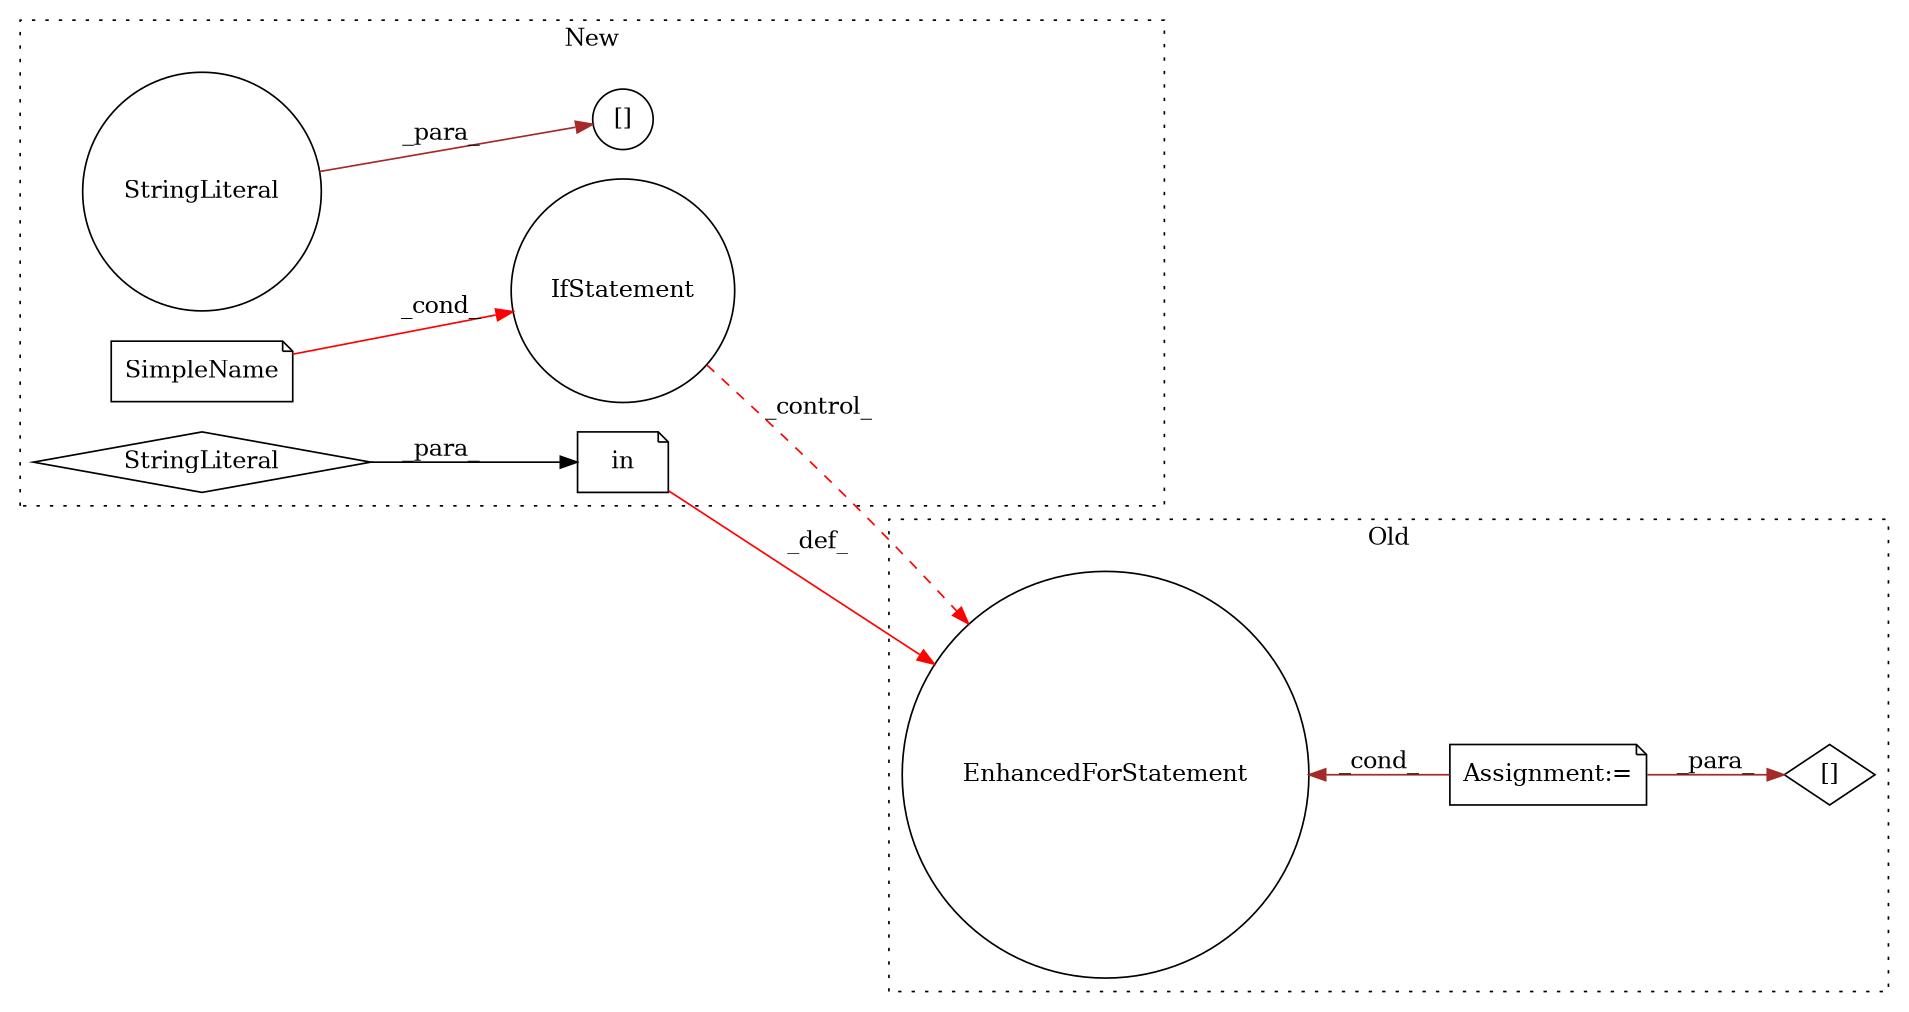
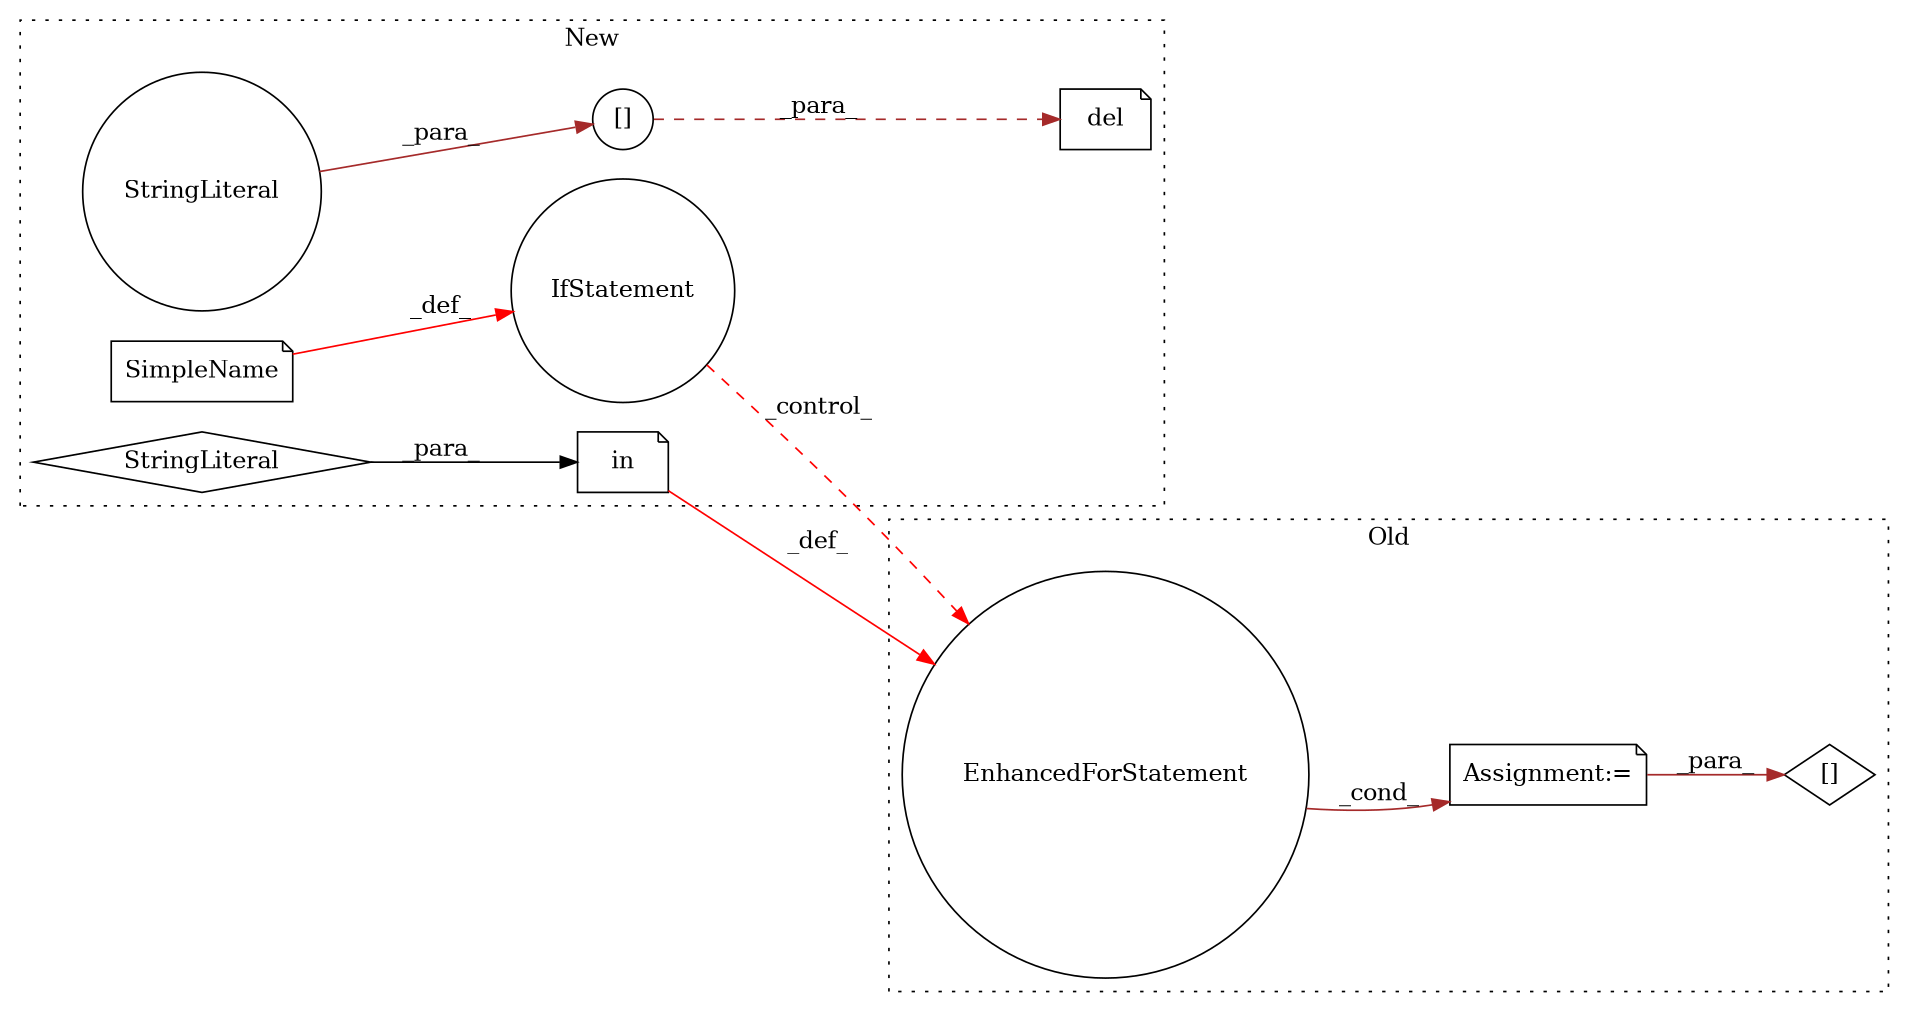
node "del": added
edge "SimpleName" -> "IfStatement": label "_cond_" -> "_def_"
edge "Assignment:=" -> "EnhancedForStatement": reversed
